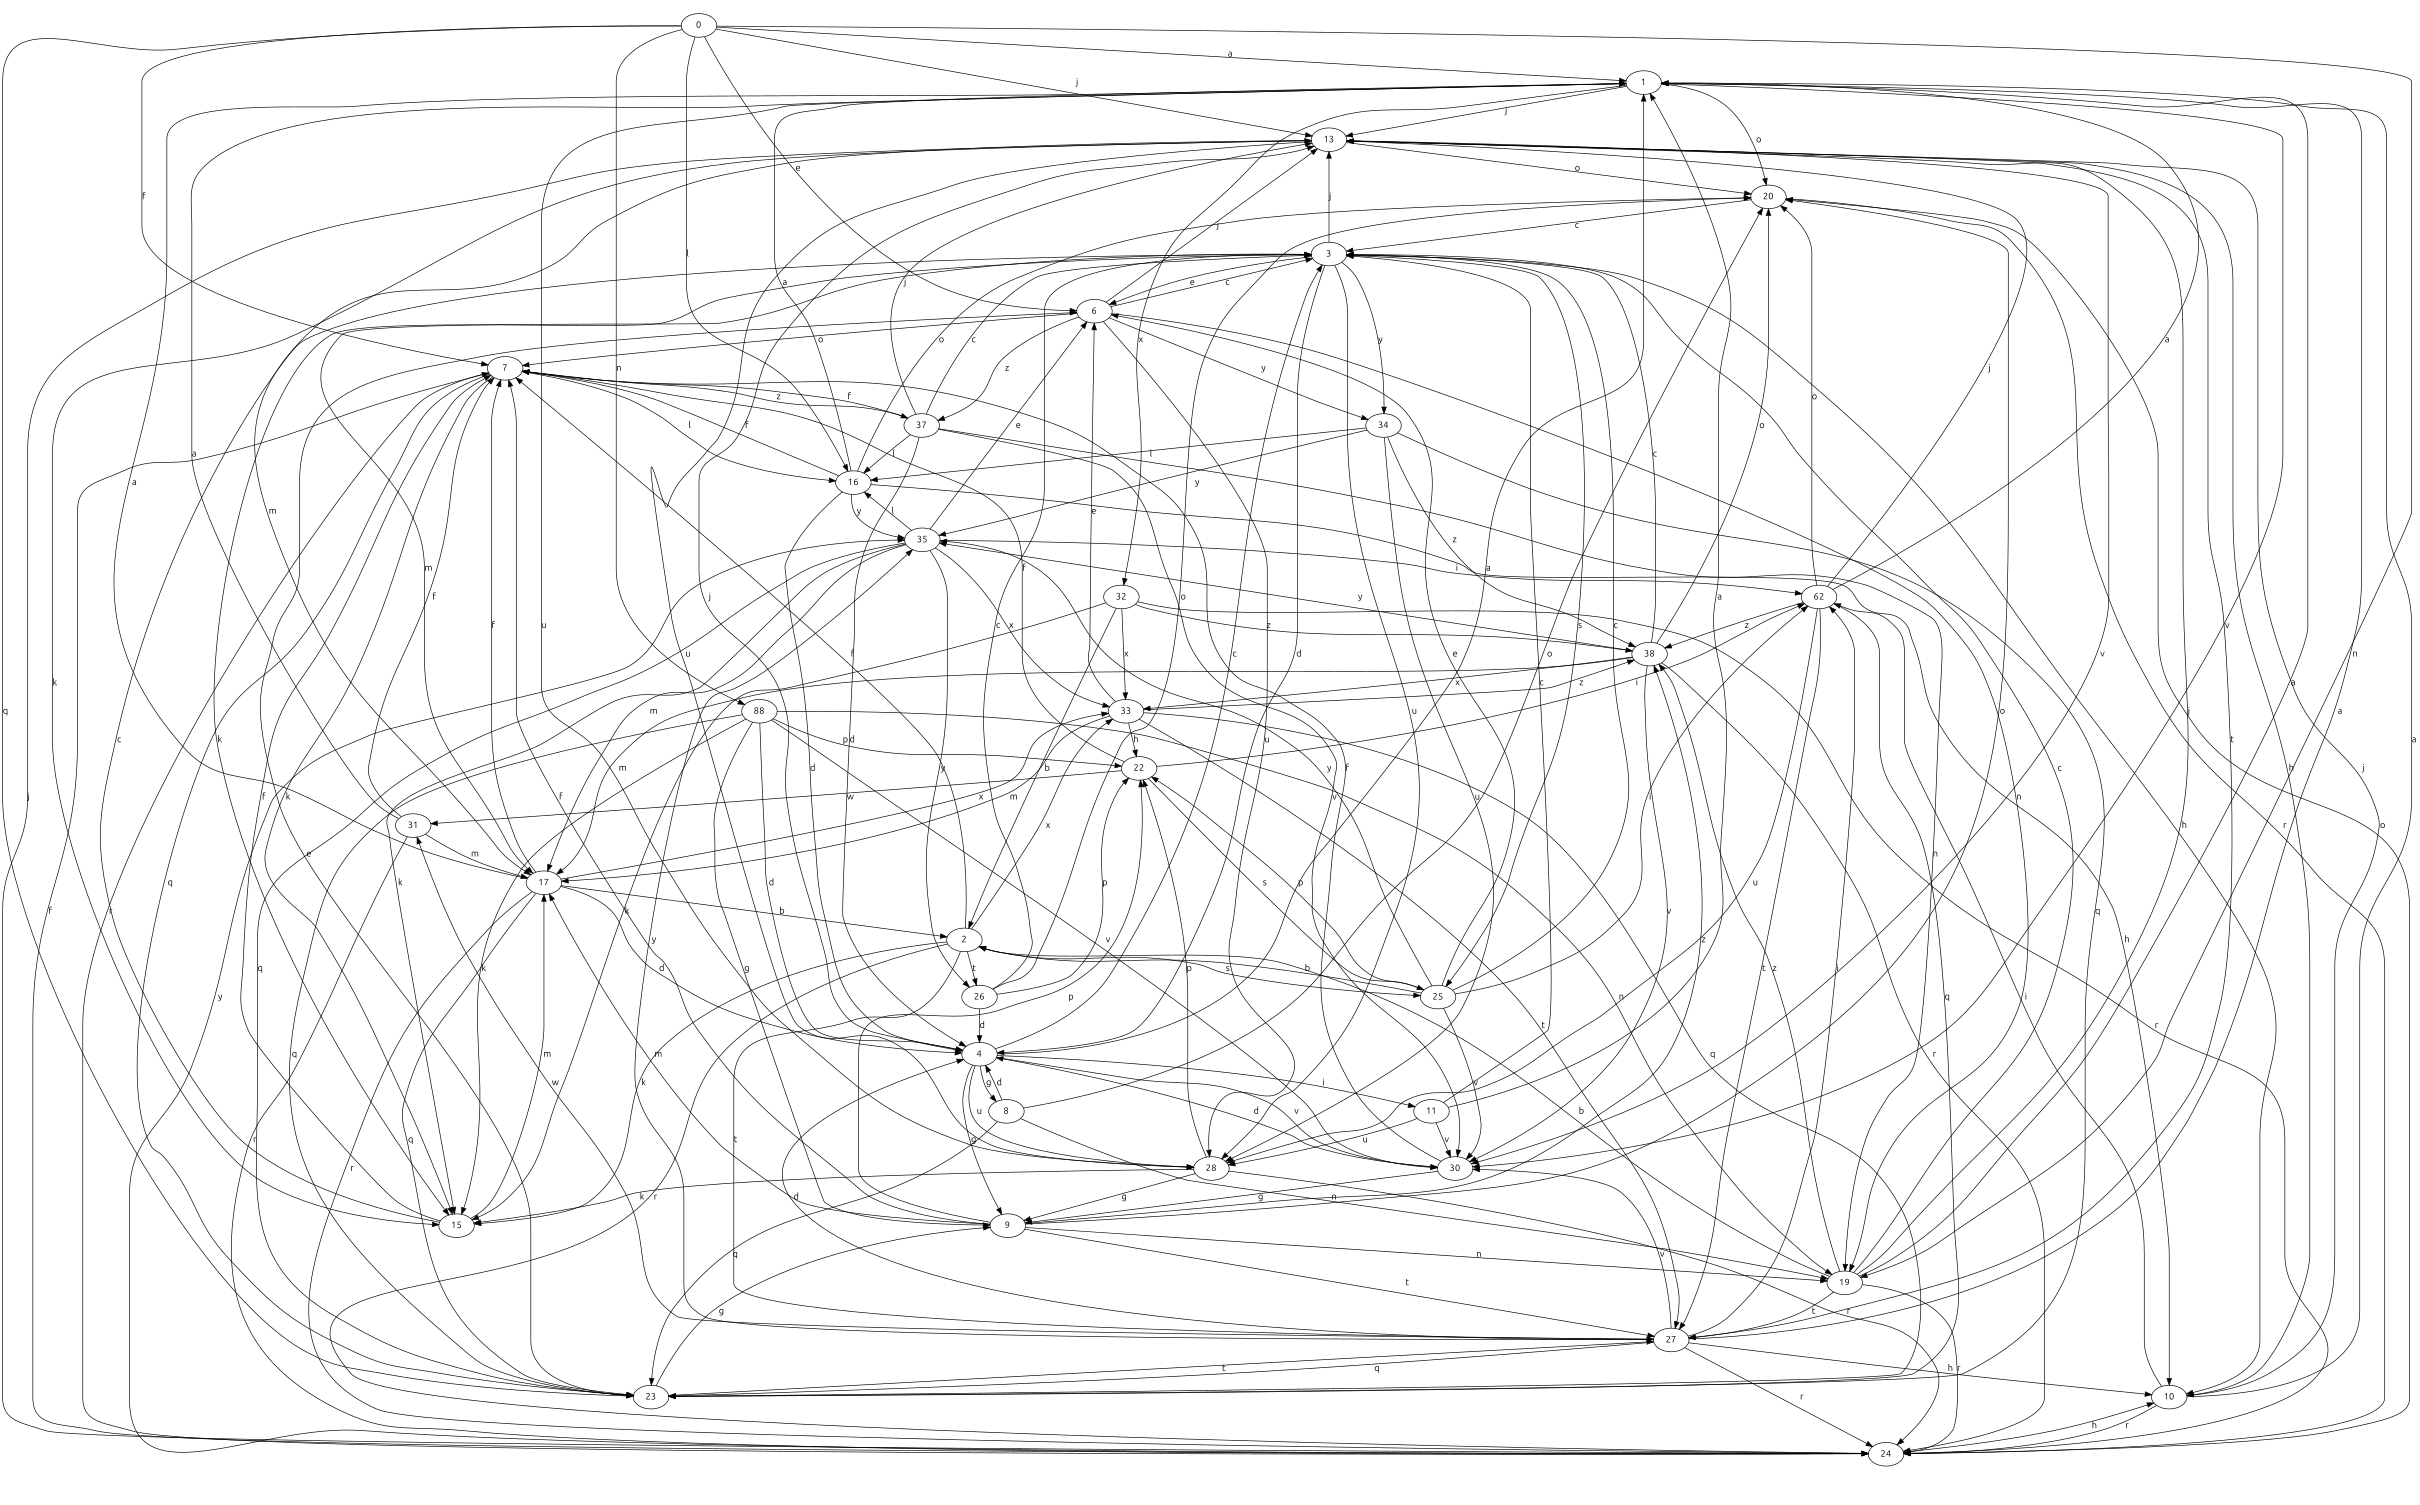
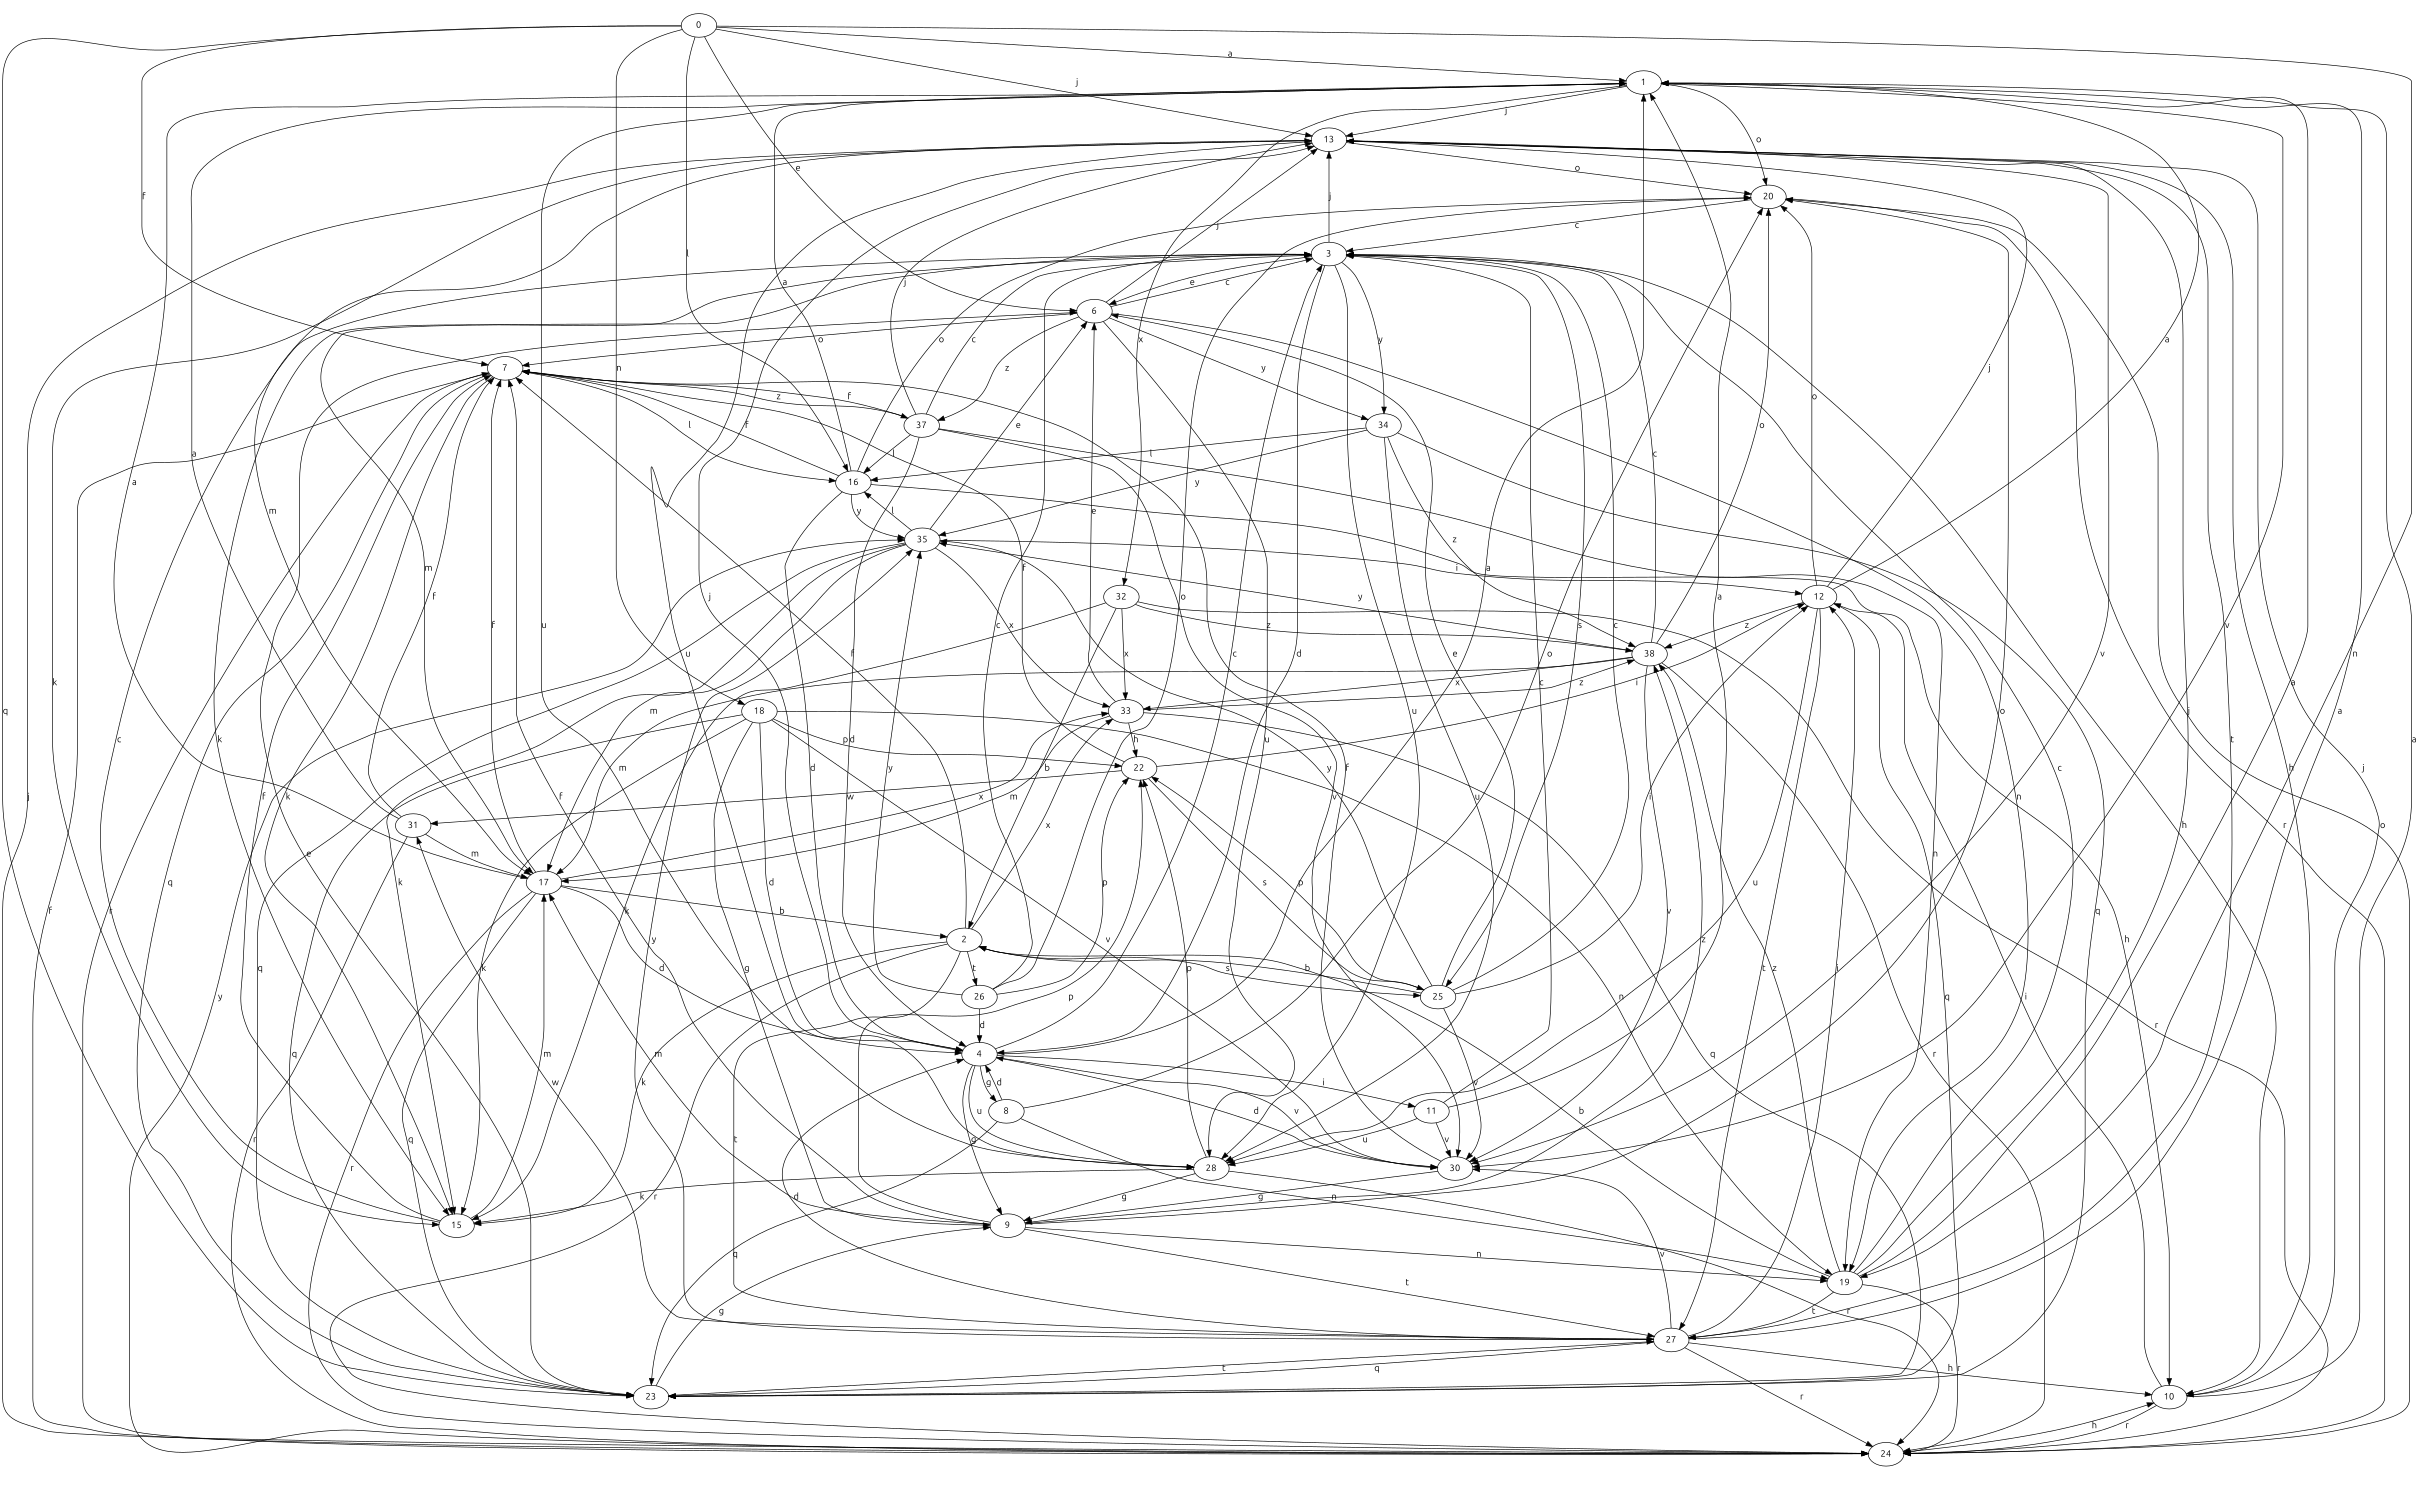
node "62": label "62" -> "12"
node "88": label "88" -> "18"
edge "35" -> "26": reversed
edge "33" -> "27": removed, label "t"
